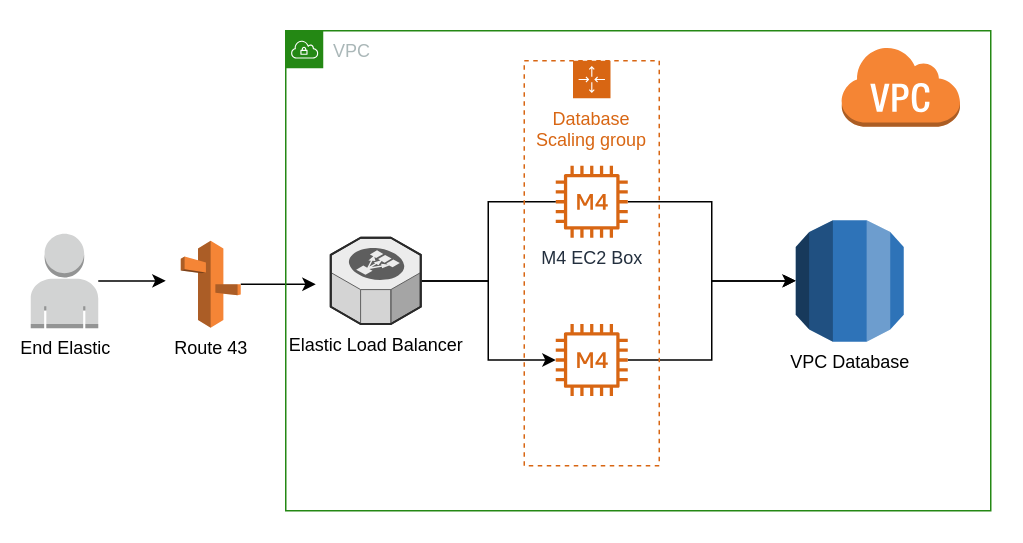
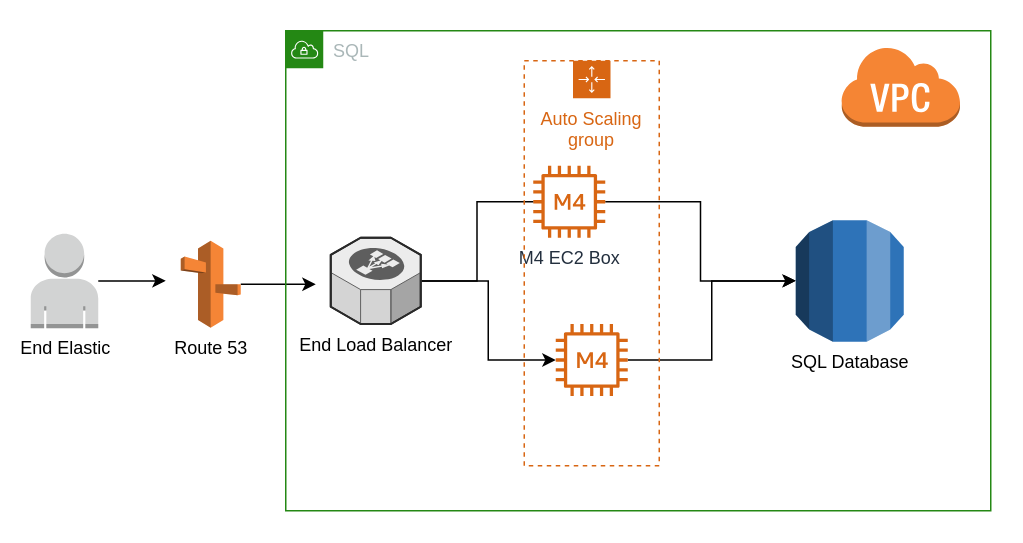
node "VPC": label "VPC" -> "SQL"
node "Database Scaling group": label "Database Scaling group" -> "Auto Scaling group"
node "M4 EC2 Box": moved (592, 202) -> (569, 202)
node "Elastic Load Balancer": label "Elastic Load Balancer" -> "End Load Balancer"
node "Route 43": label "Route 43" -> "Route 53"
node "VPC Database": label "VPC Database" -> "SQL Database"
